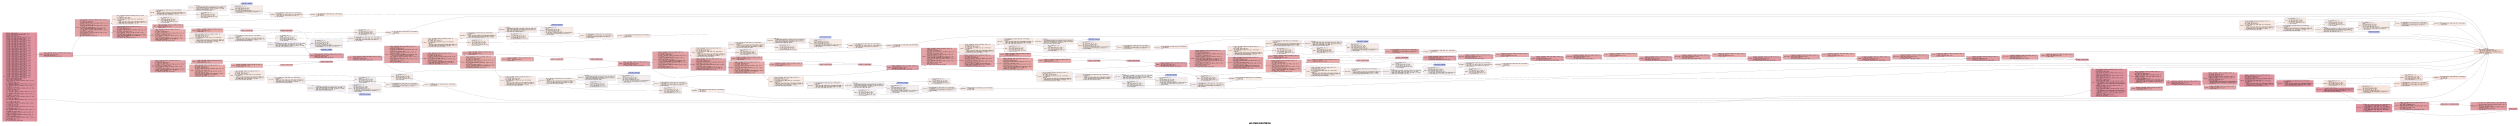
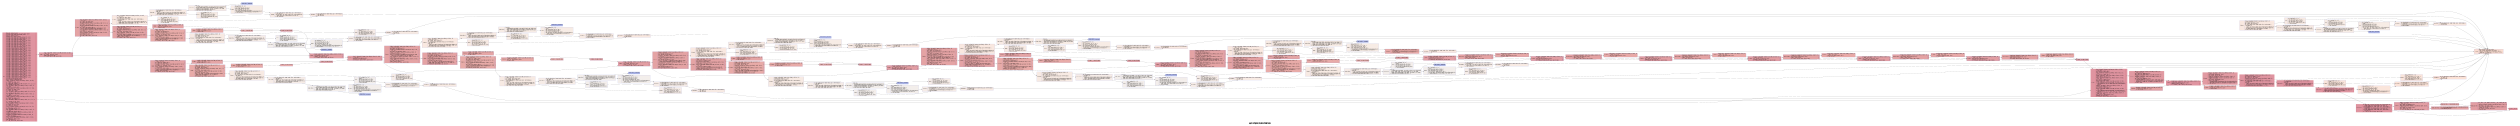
node "dynamic_cast.notnull:": added
